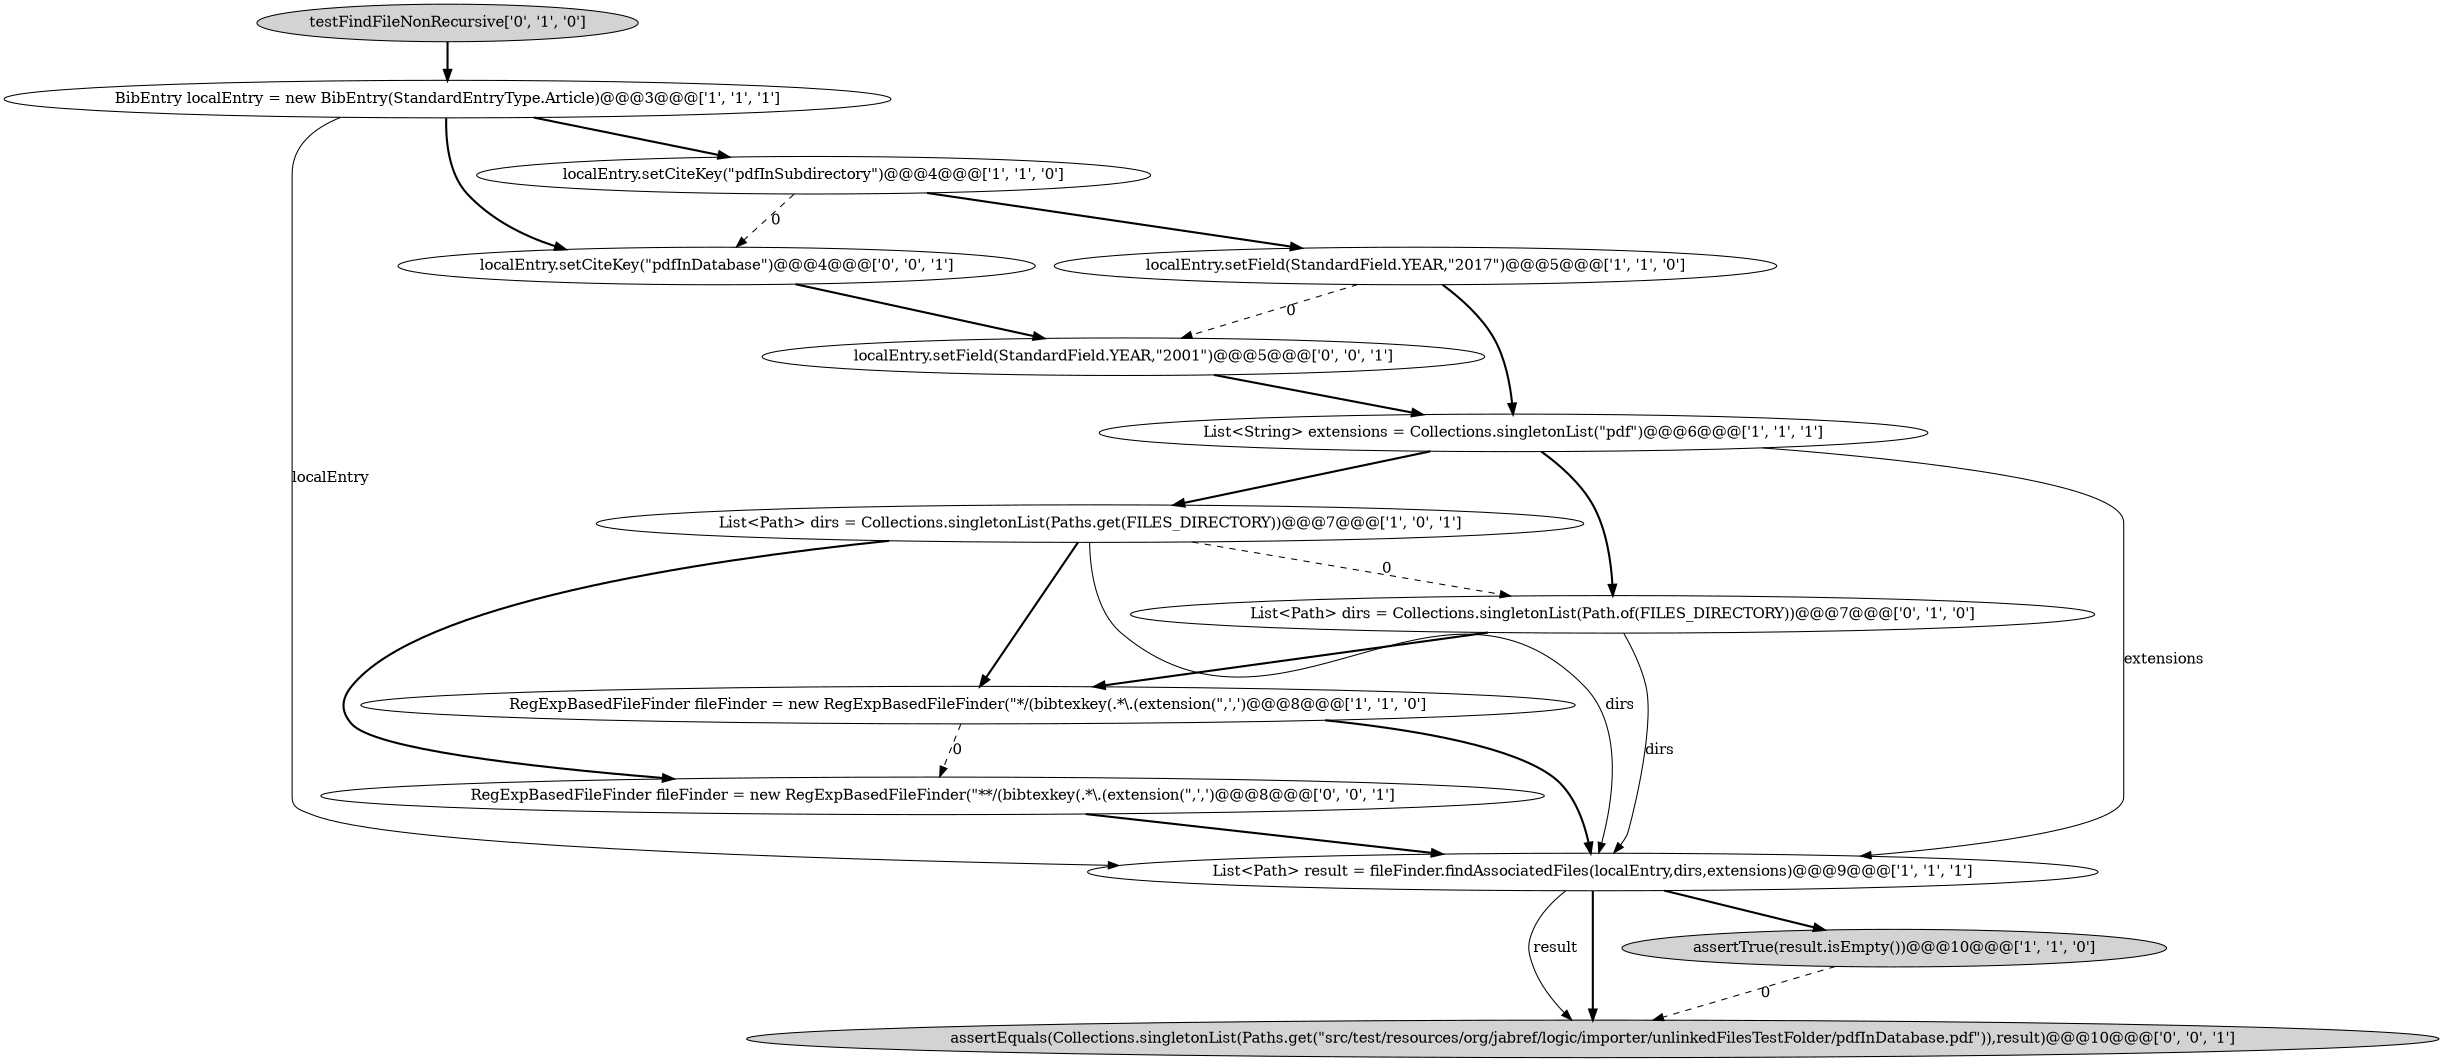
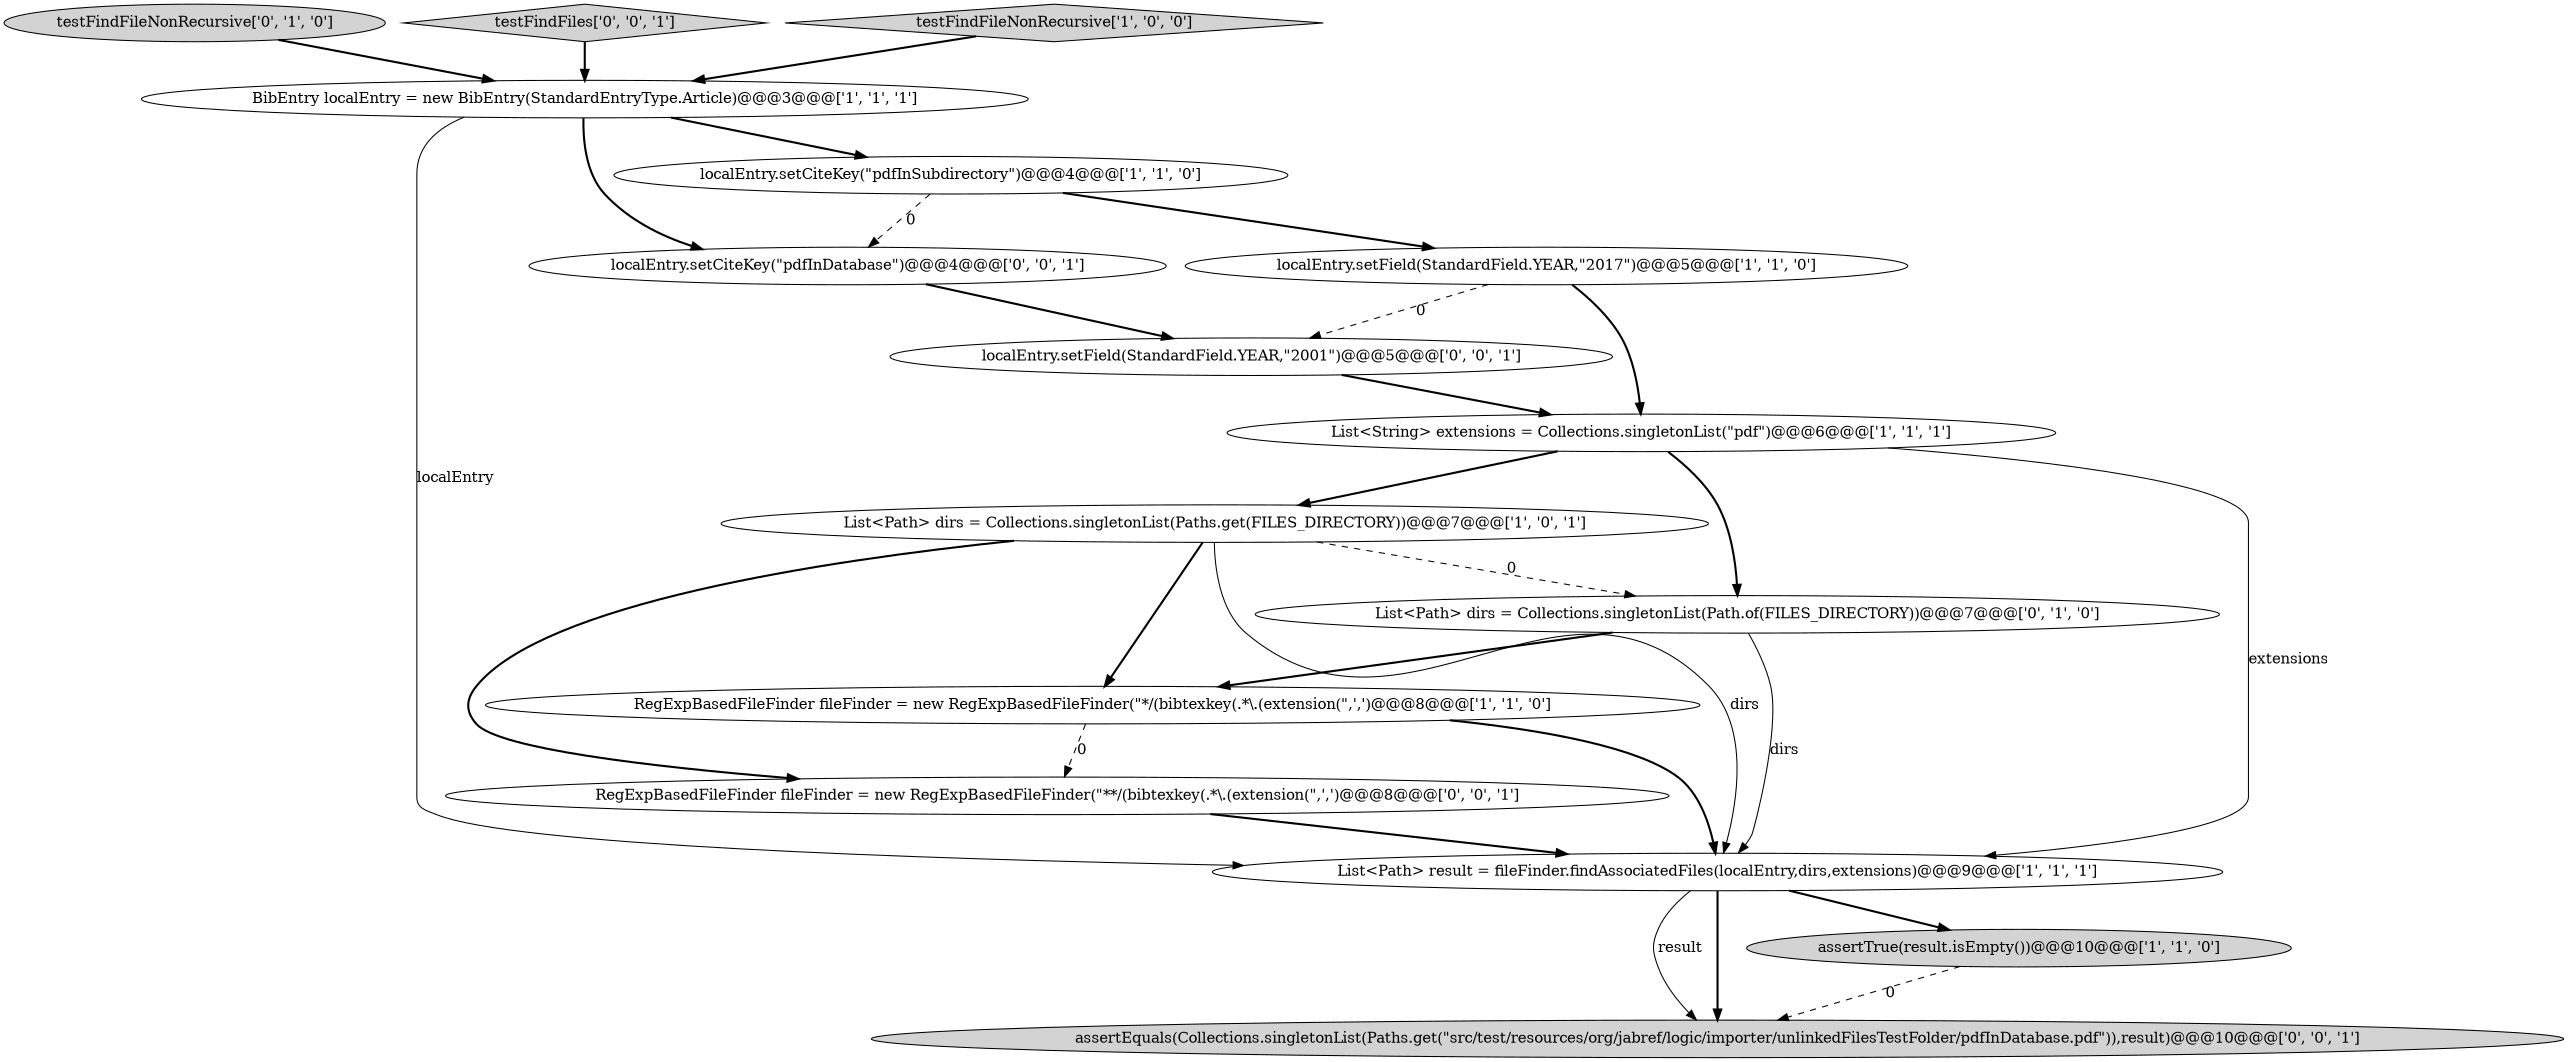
node "testFindFiles['0', '0', '1']": added
node "testFindFileNonRecursive['1', '0', '0']": added
